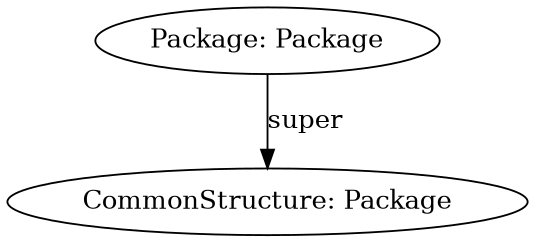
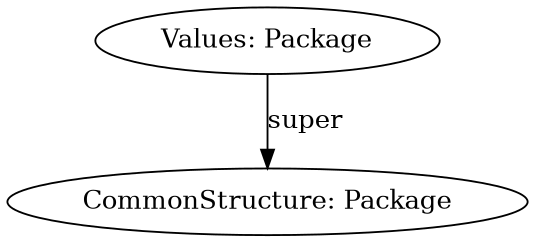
node "Package: Package": label "Package: Package" -> "Values: Package"
